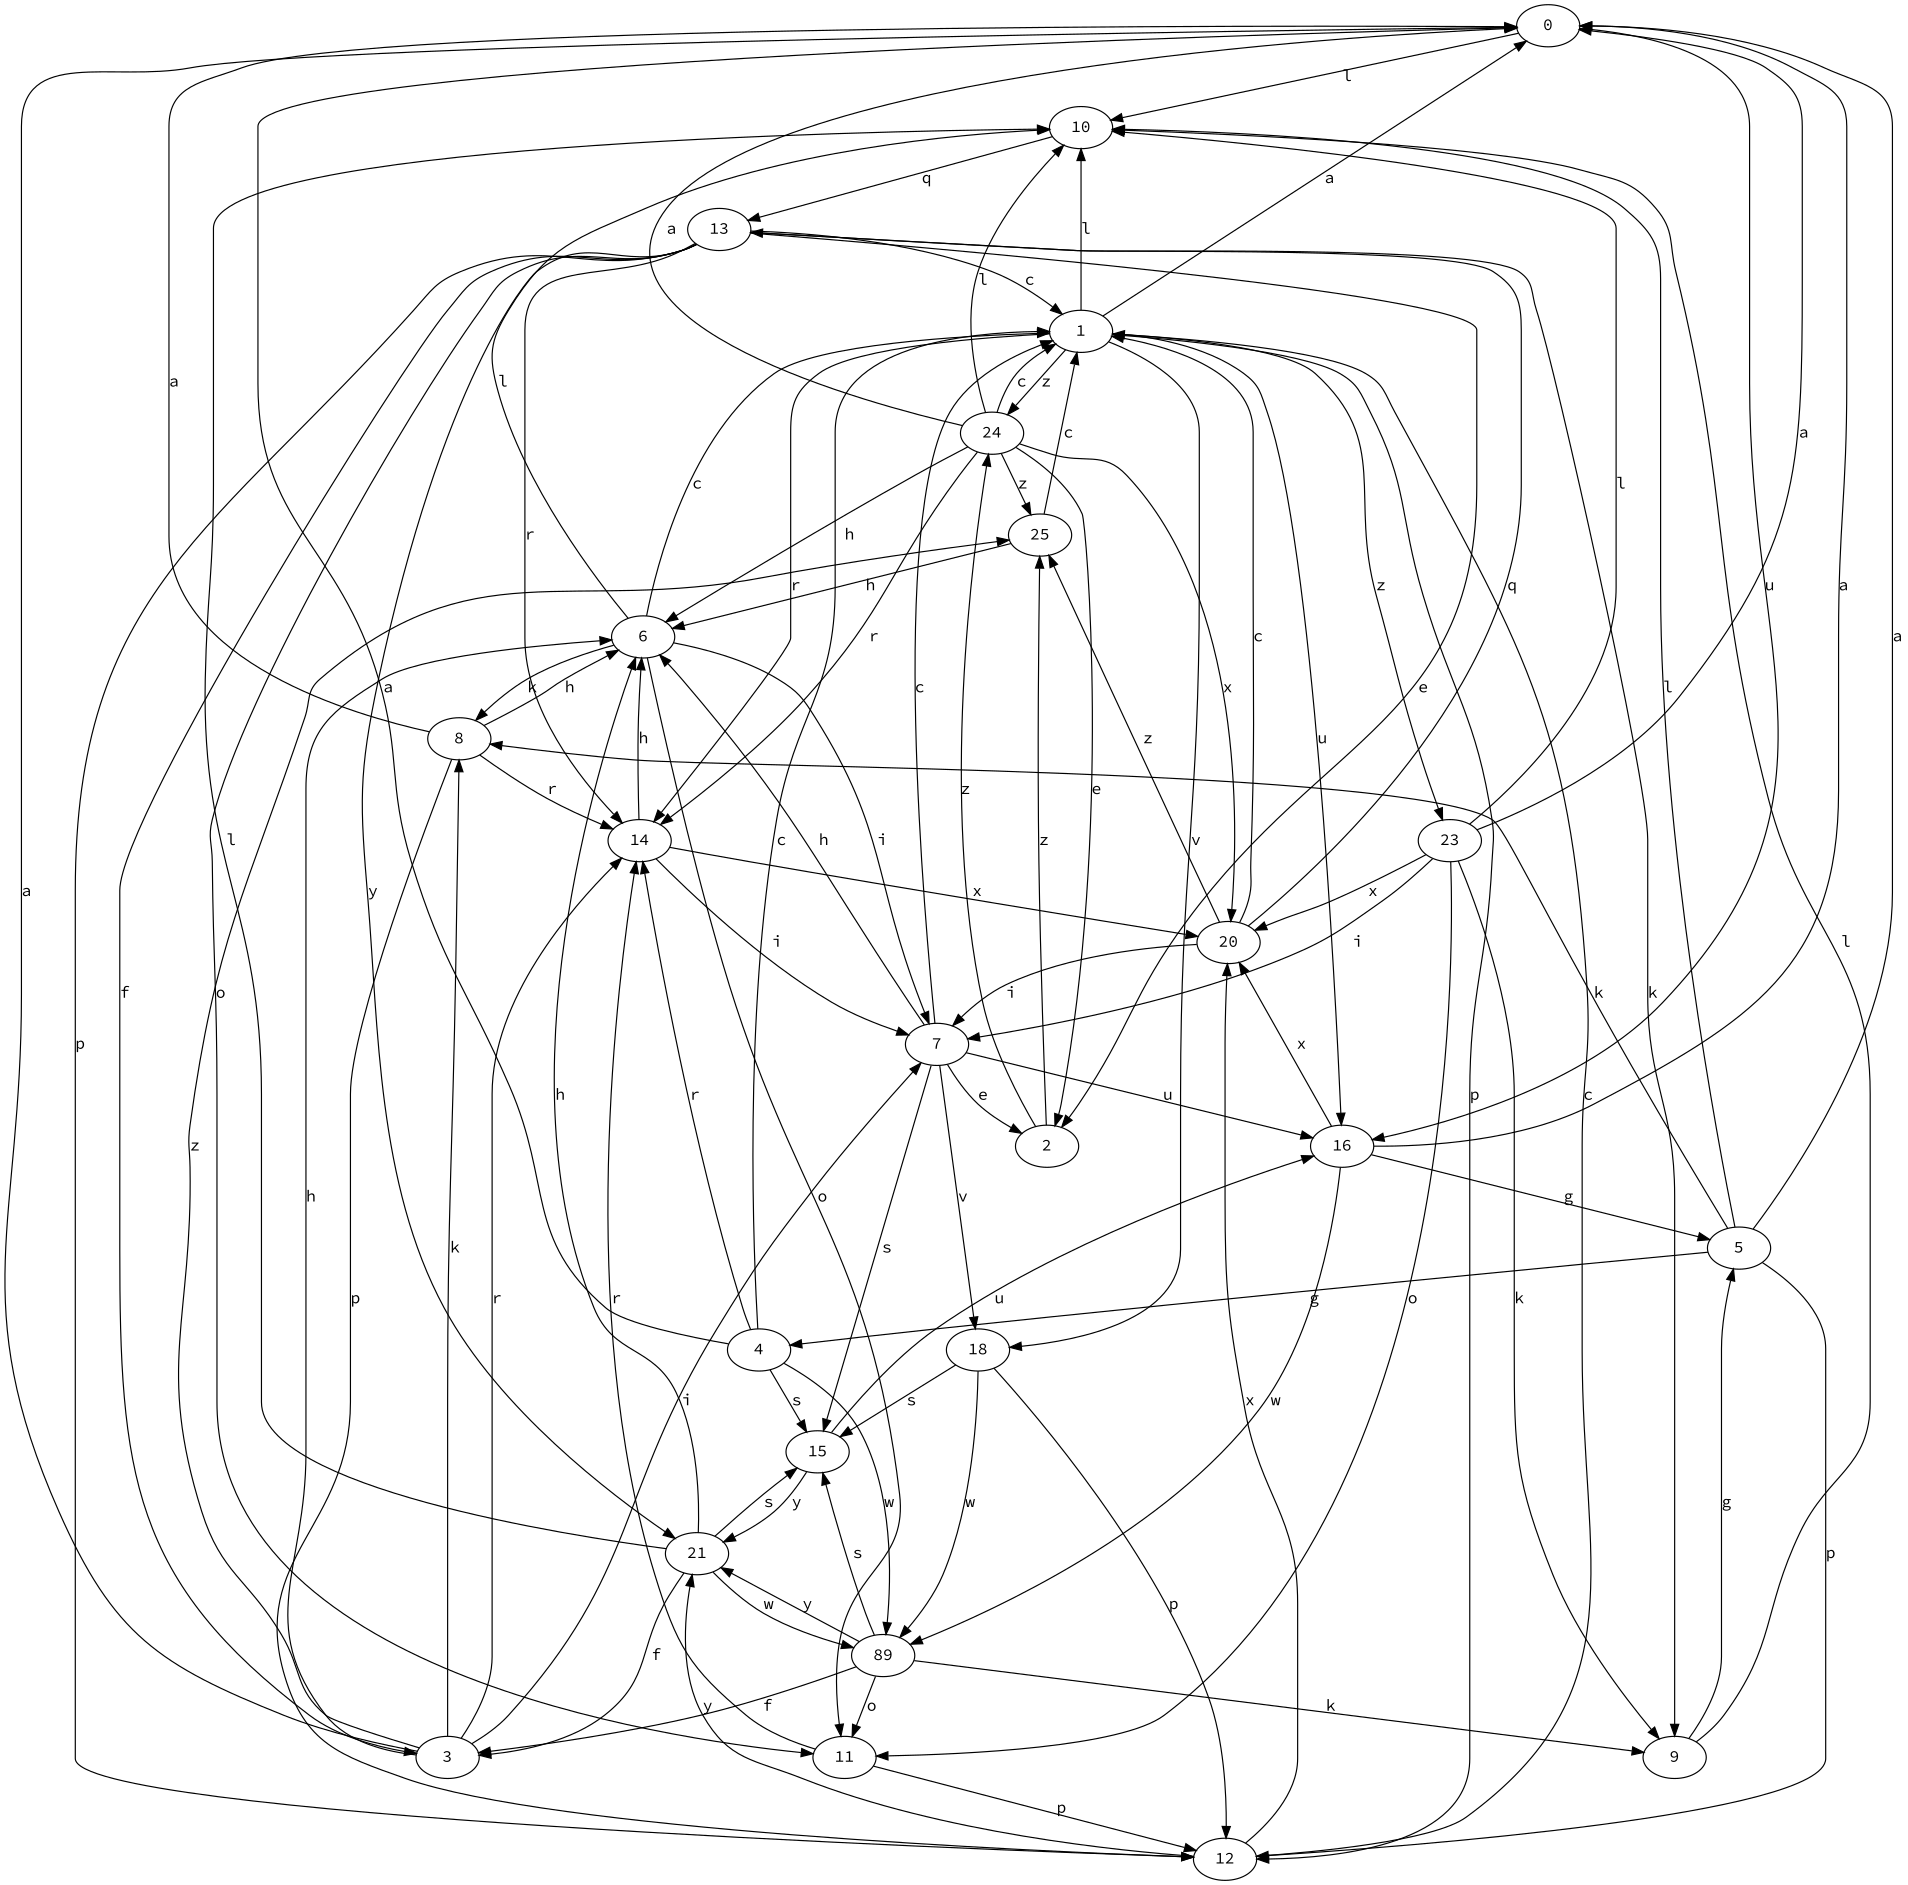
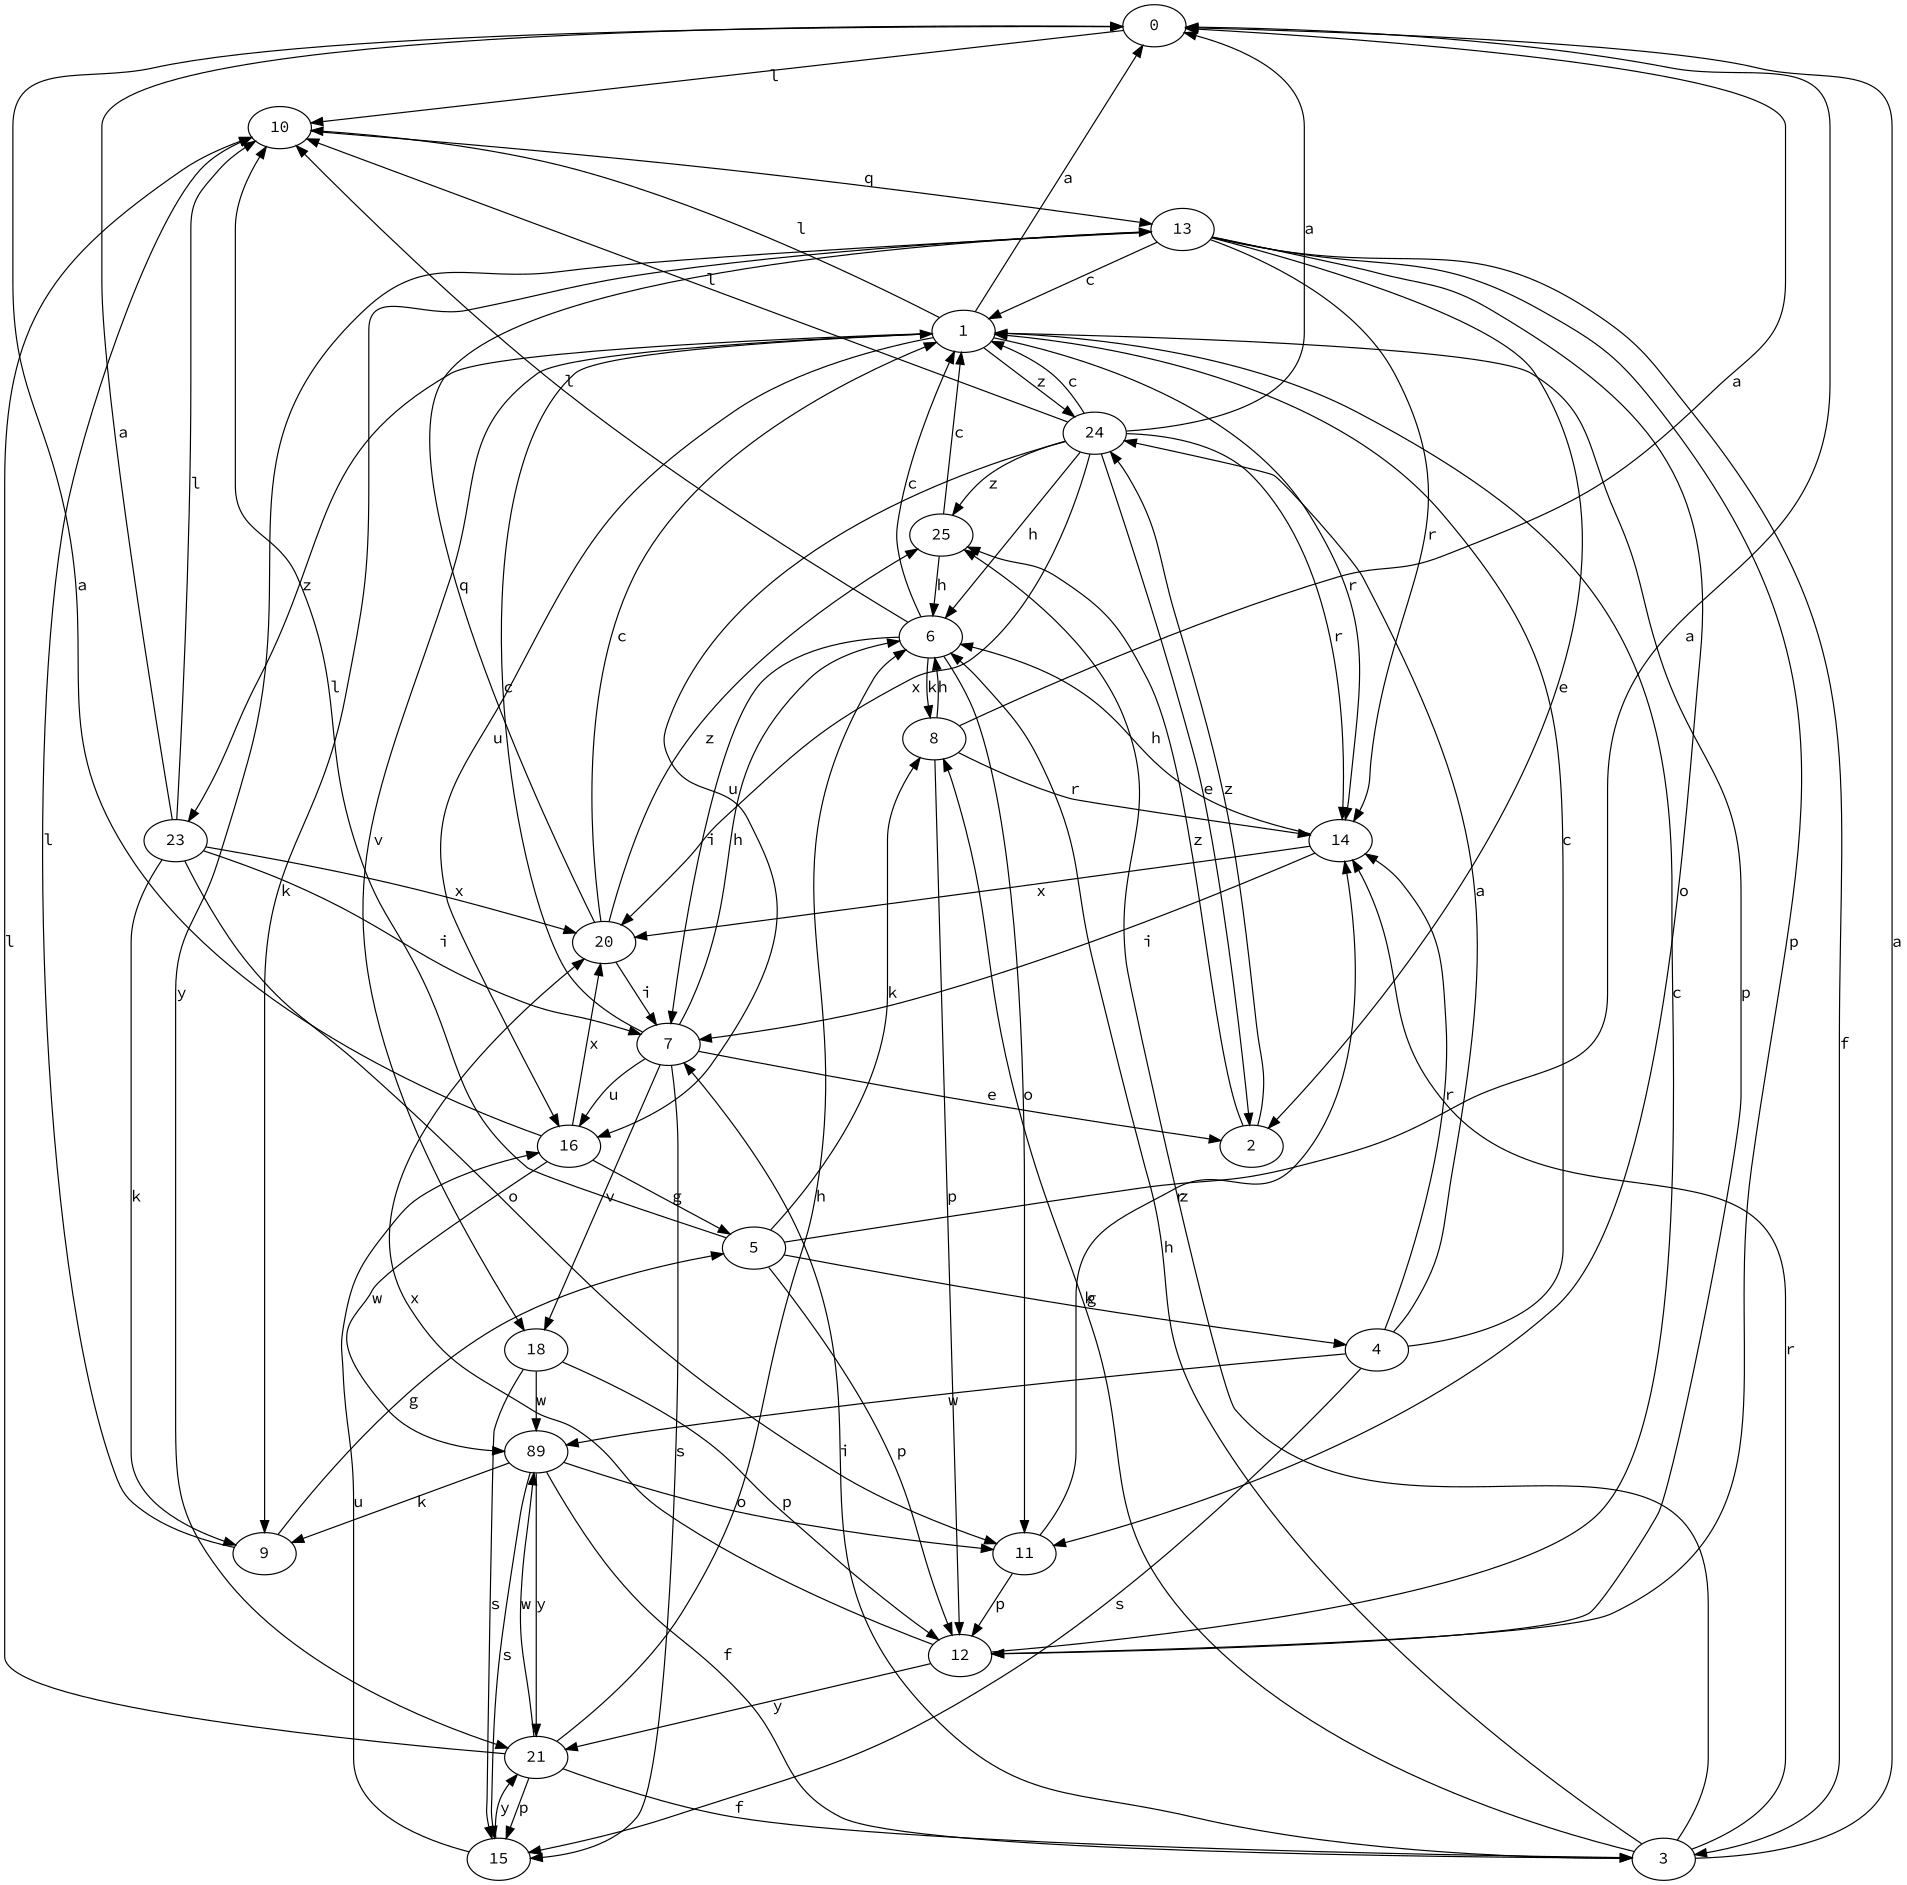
edge "4" -> "0": now "4" -> "24"
edge "0" -> "16": now "24" -> "16"
edge "21" -> "15": label "s" -> "p"
